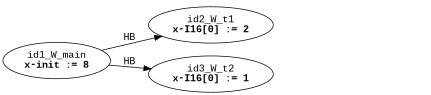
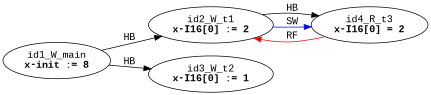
node "id4_R_t3": added
